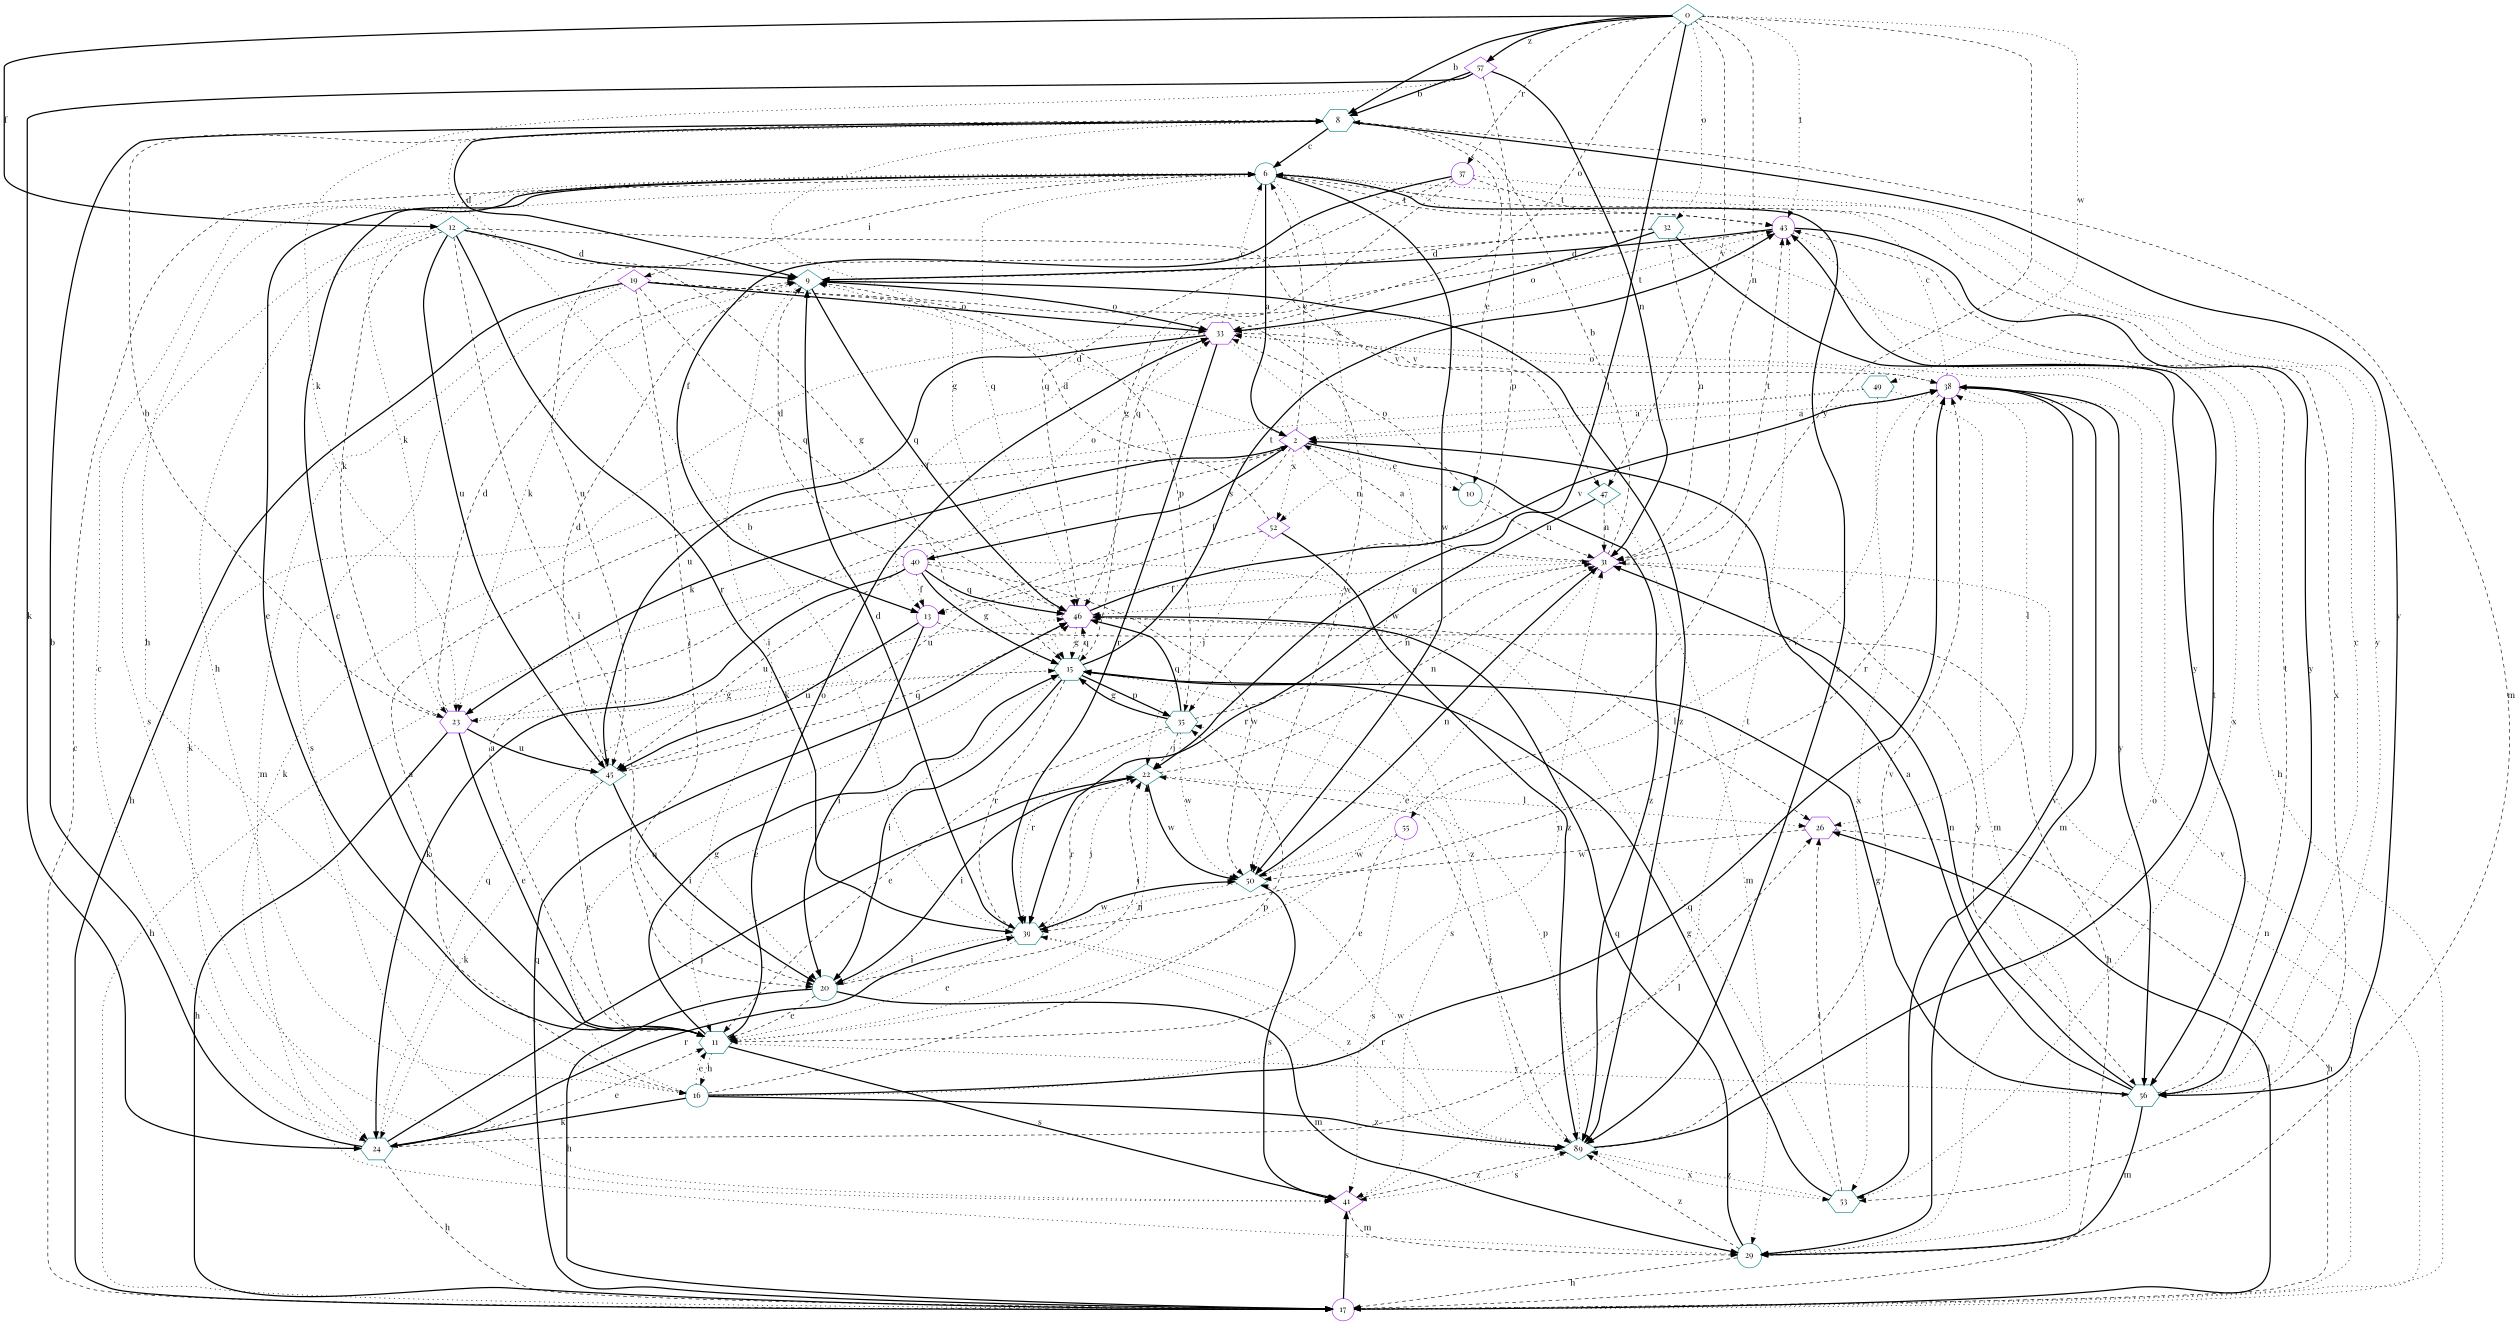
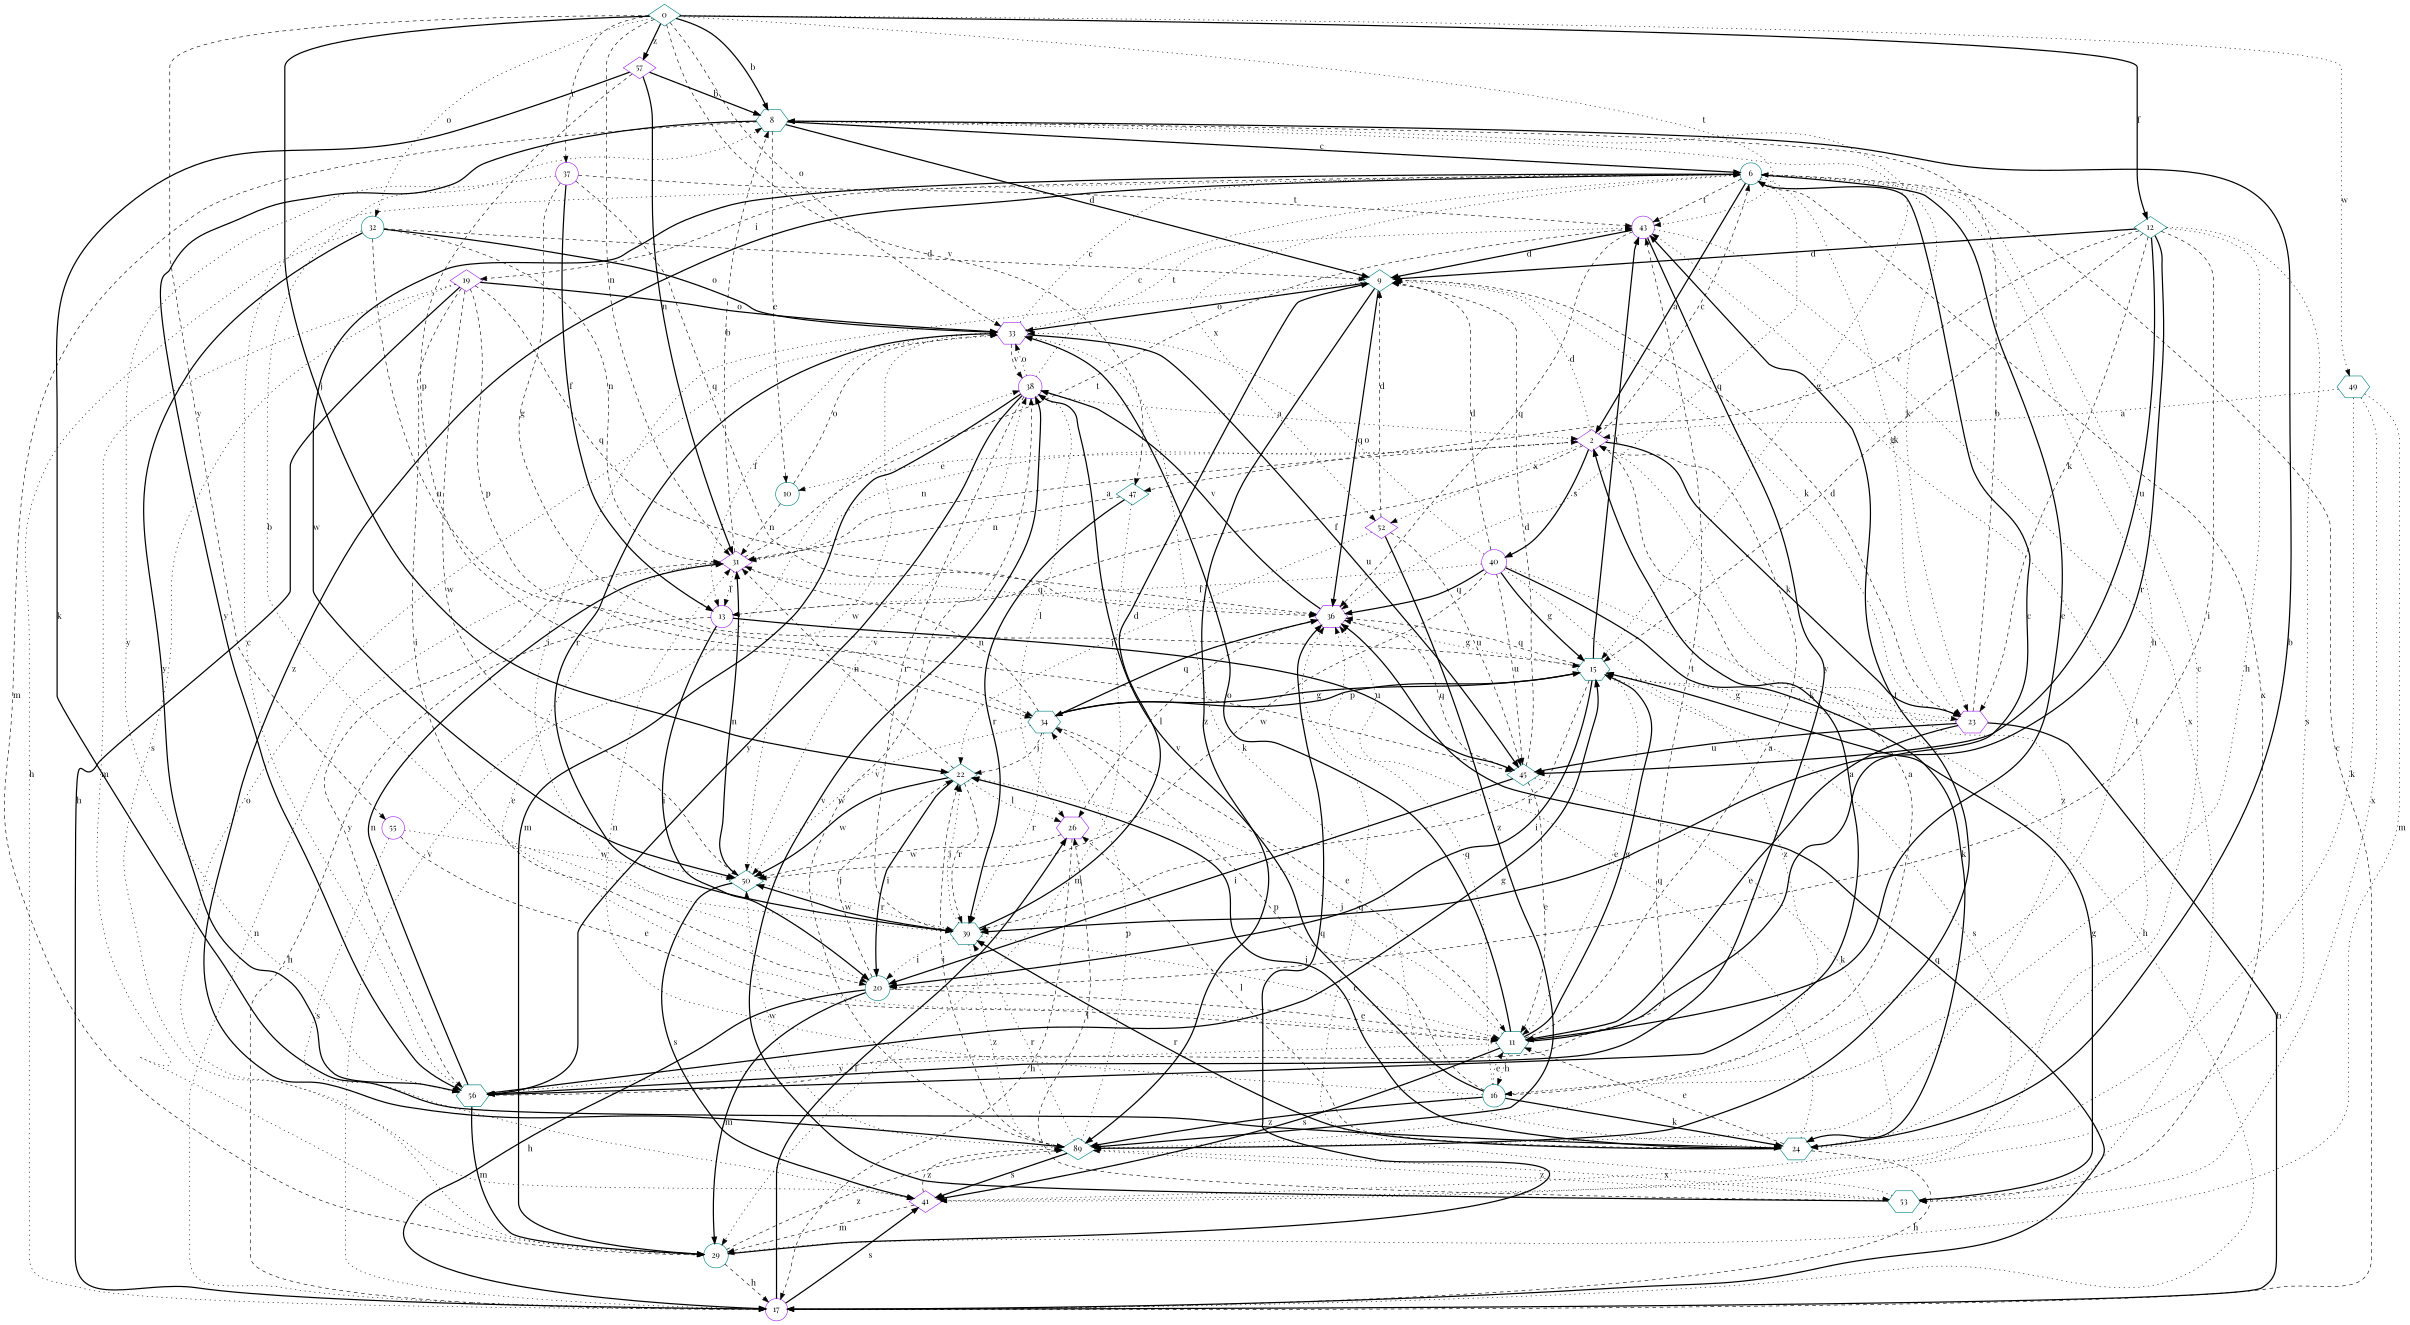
edge "57" -> "23": now "8" -> "23"
node "32": shape hexagon -> circle
node "46": label "46" -> "36"
edge "2" -> "89": style bold -> dotted
node "35": label "35" -> "34"
edge "89" -> "41": style dotted -> bold
